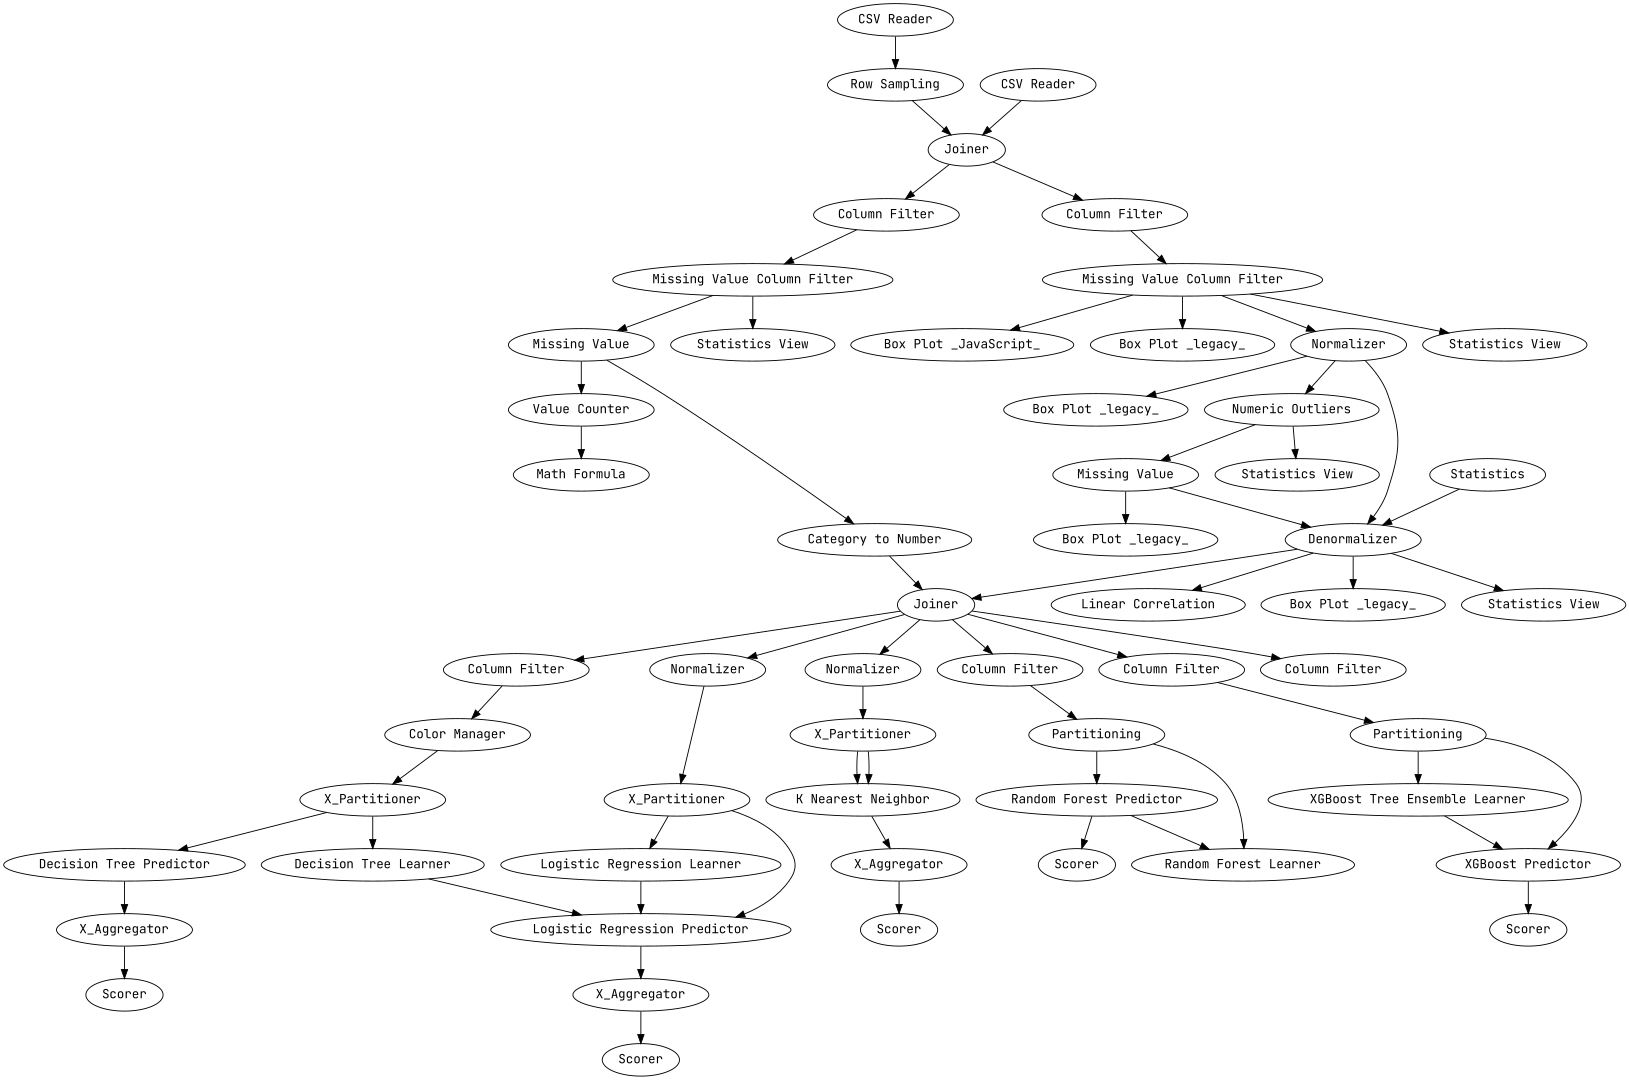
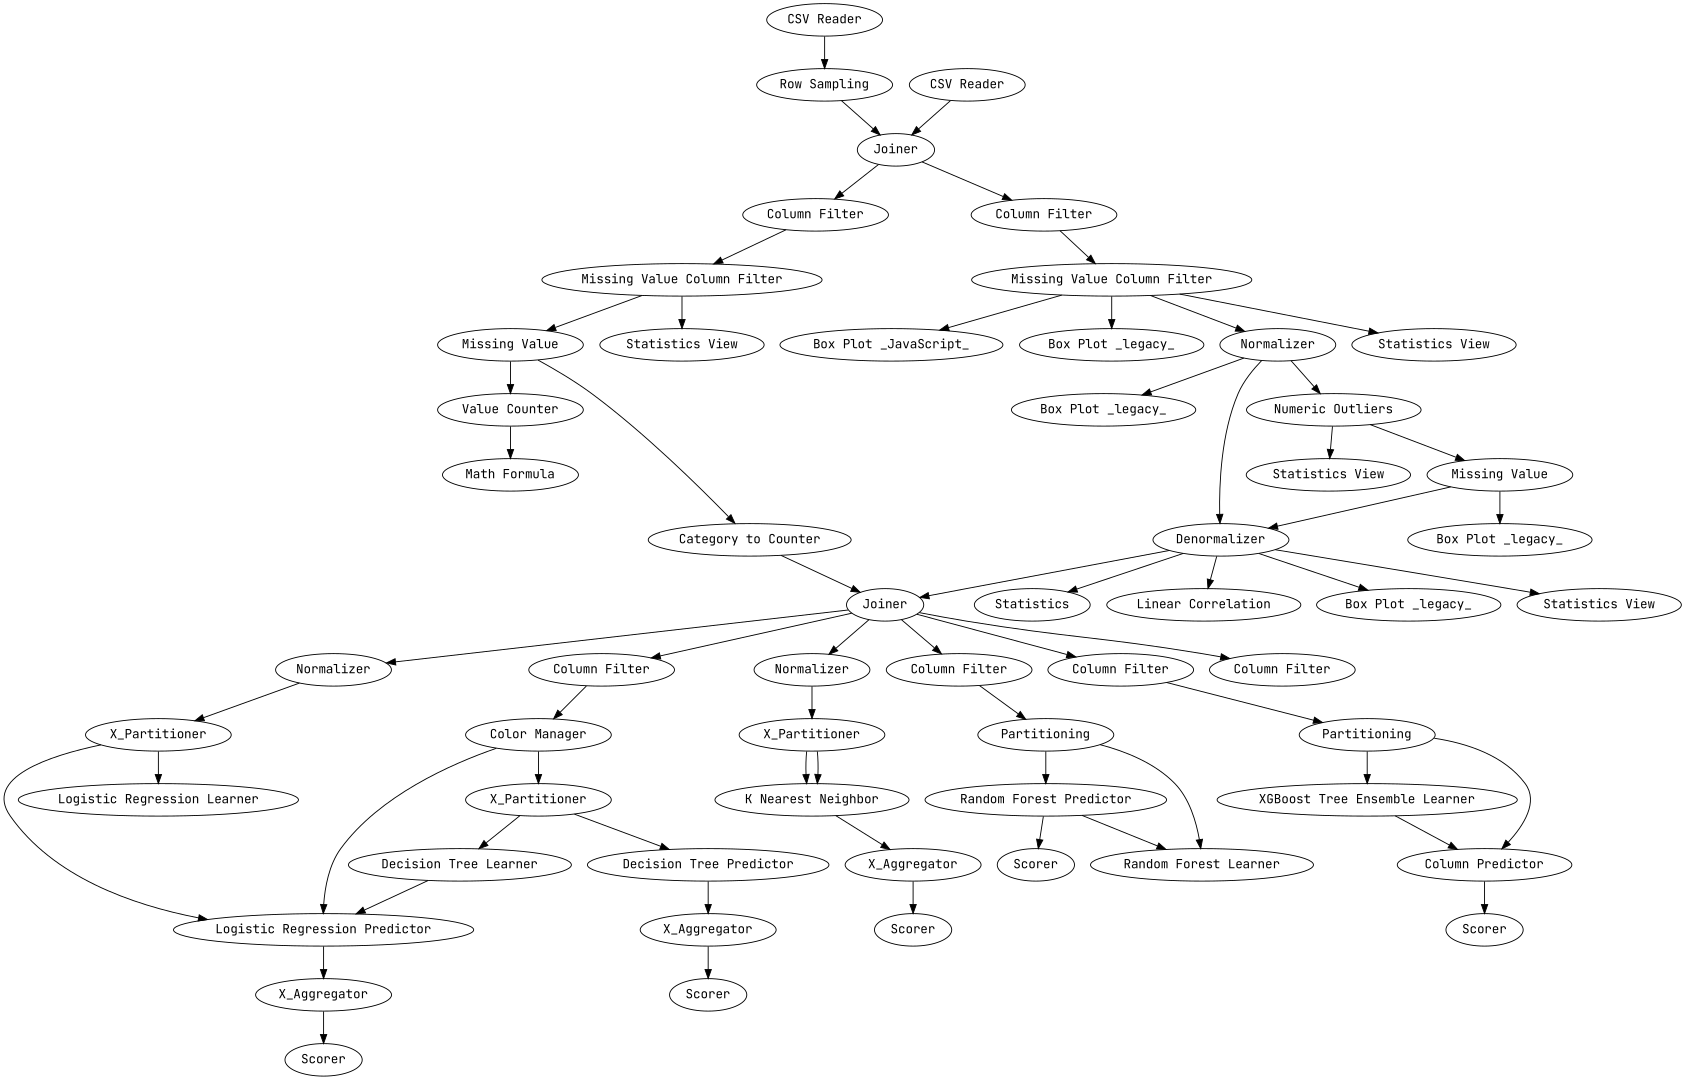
edge "Statistics" -> "Denormalizer": reversed
node "Category to Number": label "Category to Number" -> "Category to Counter"
node "XGBoost Predictor": label "XGBoost Predictor" -> "Column Predictor"
edge "Logistic Regression Learner" -> "Logistic Regression Predictor": now "Color Manager" -> "Logistic Regression Predictor"
